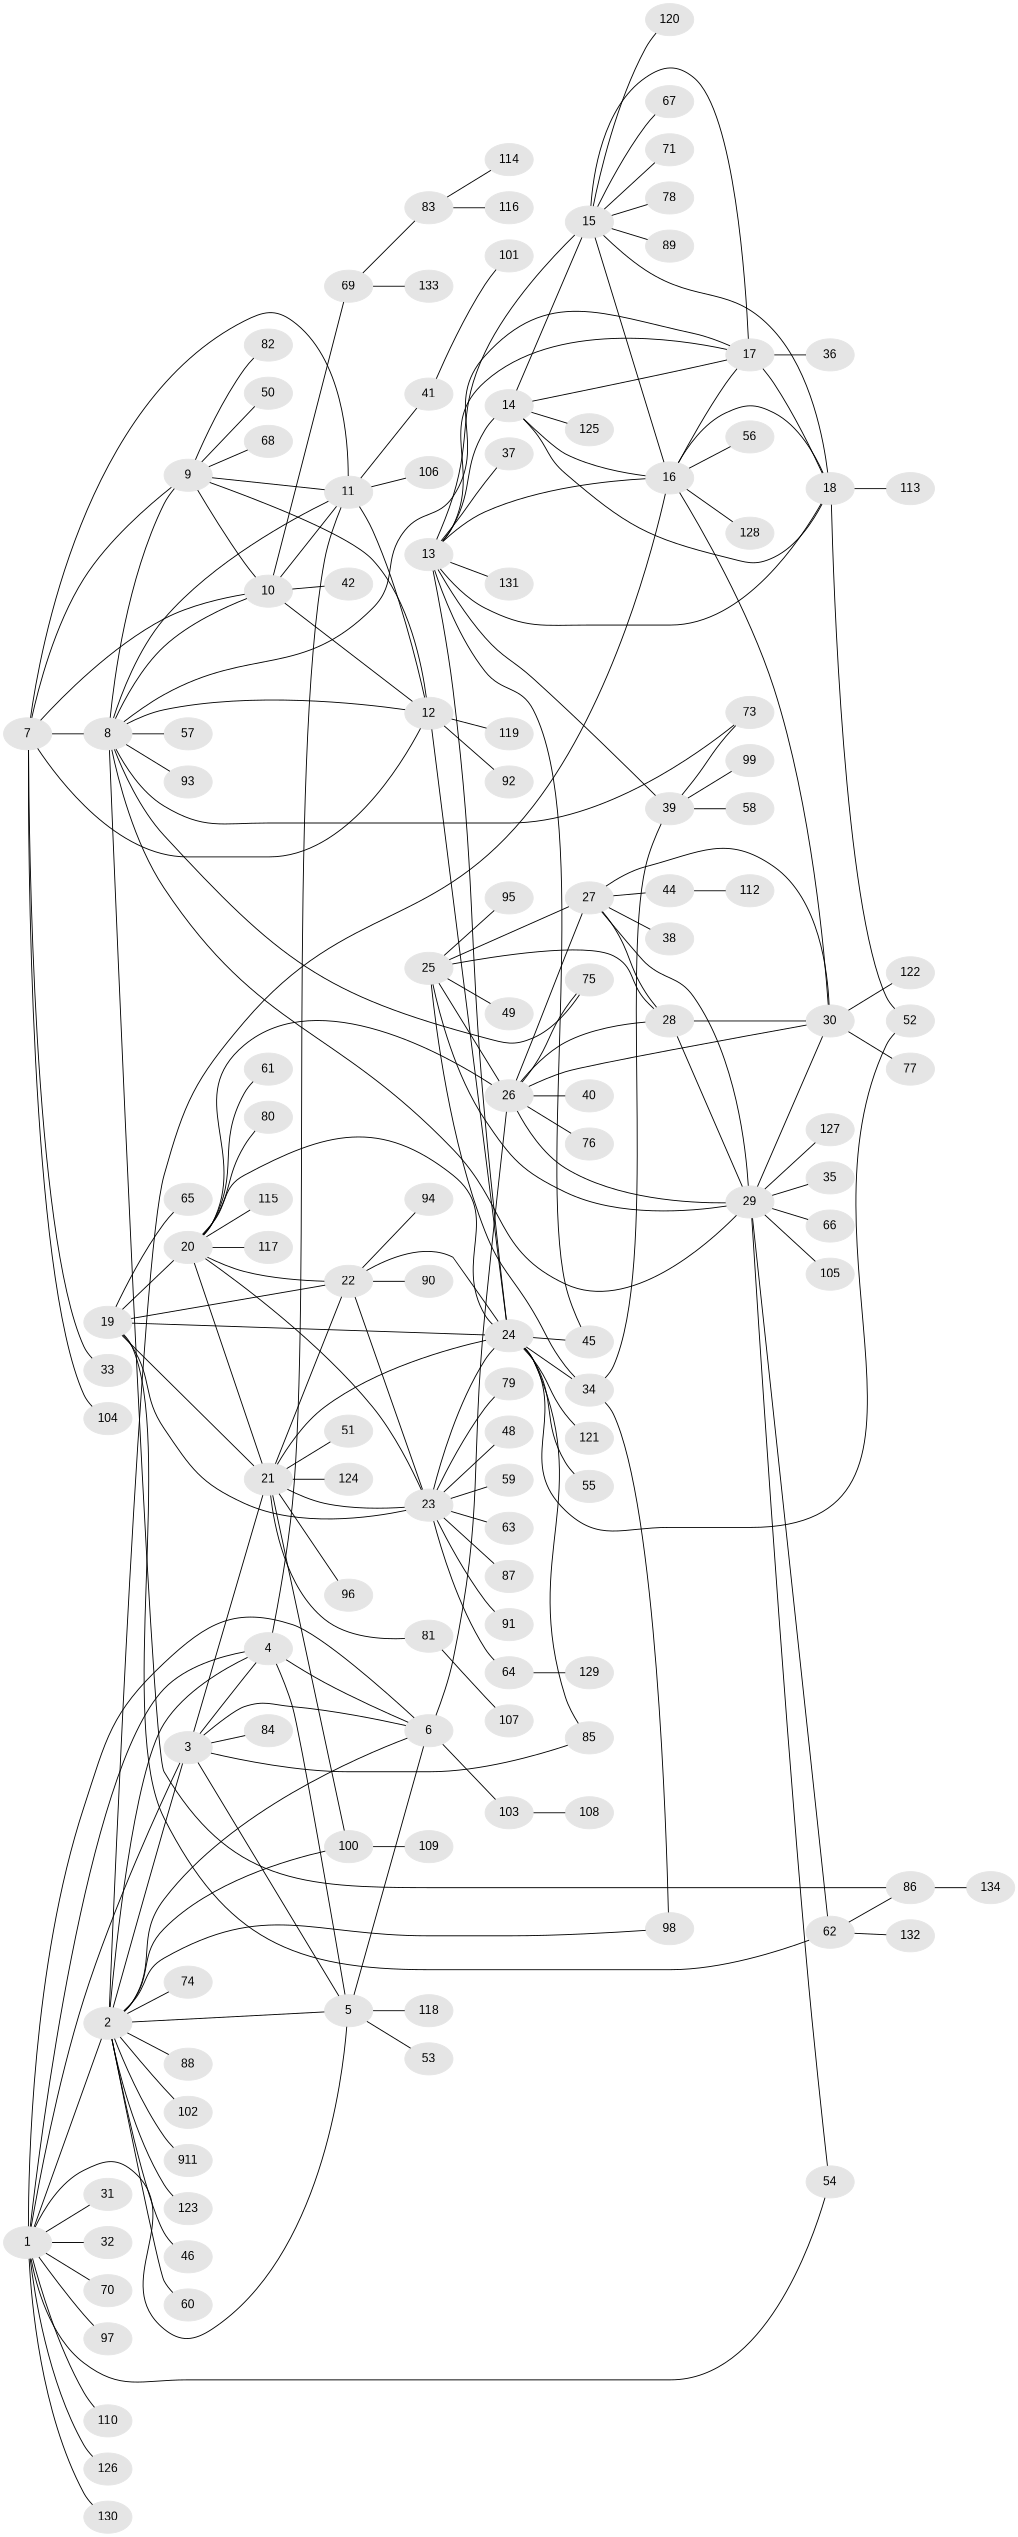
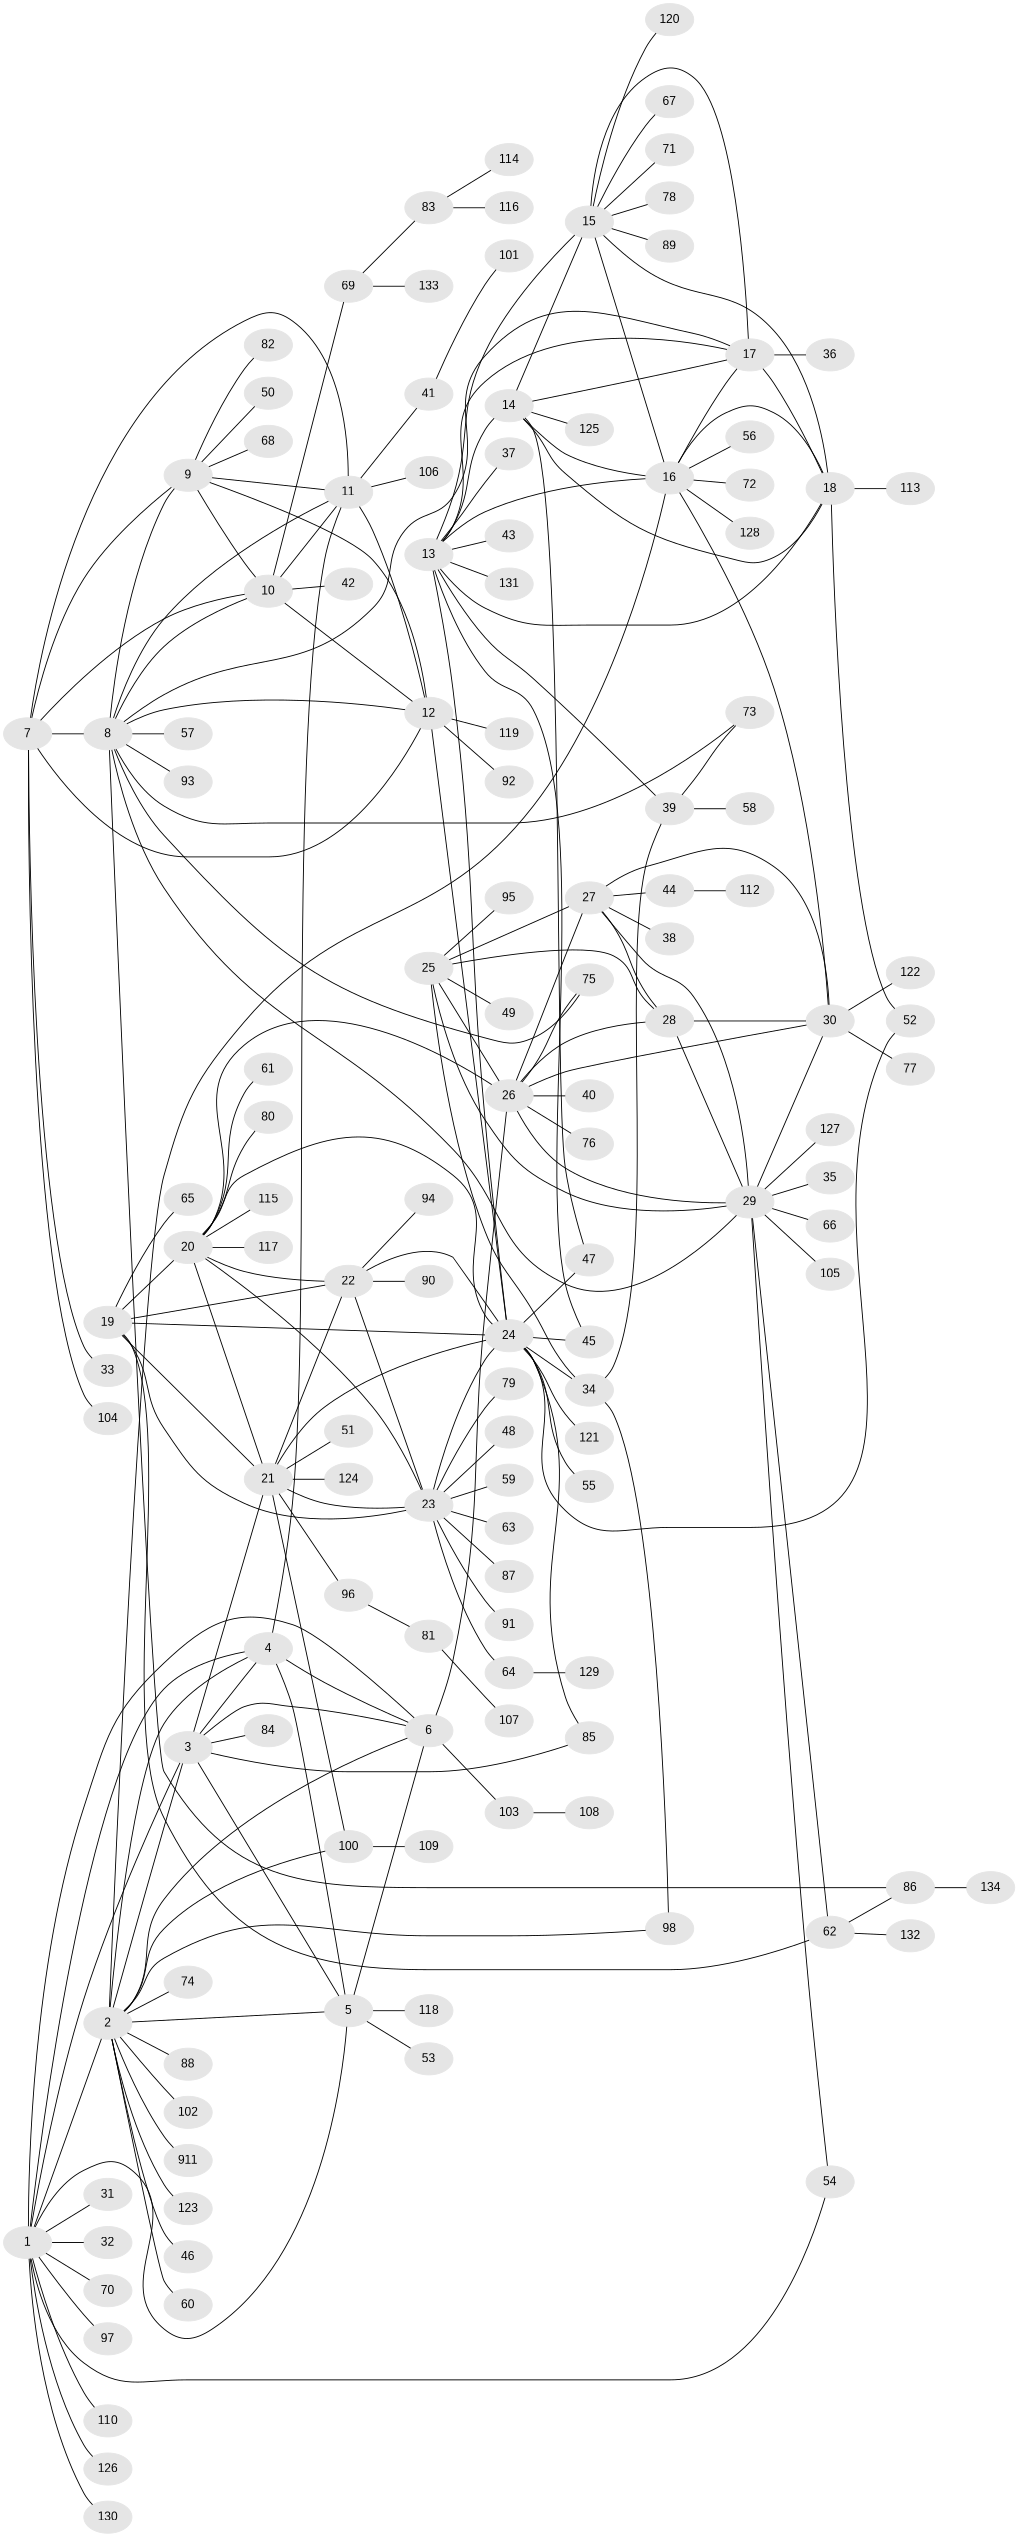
node "72": added
node "43": added
node "99": removed
node "47": added
edge "21" -- "81": now "96" -- "81"
